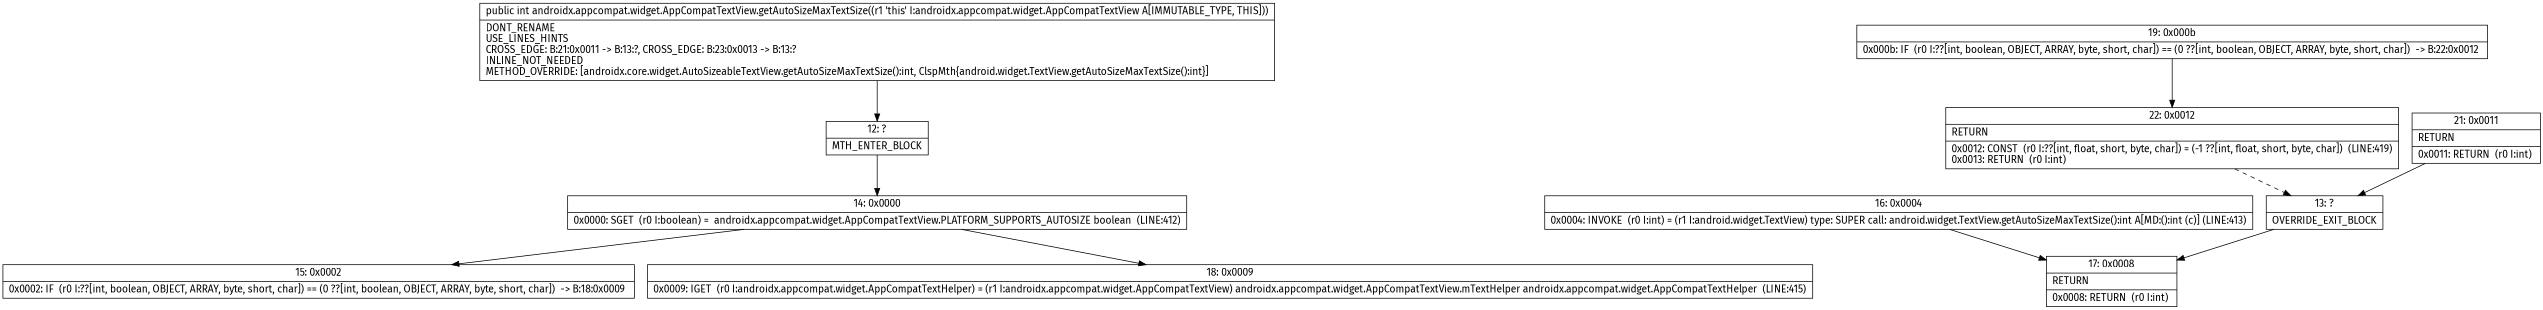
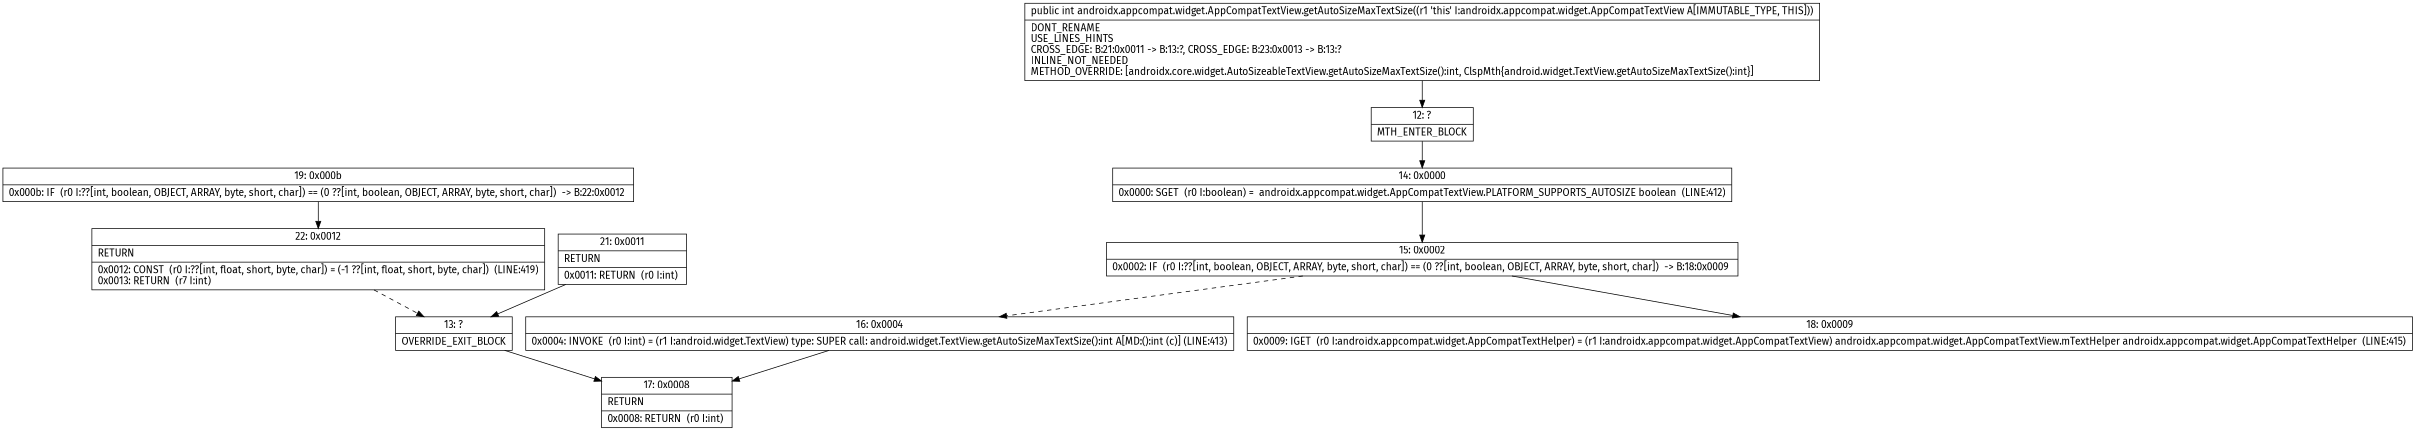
node "22: 0x0012": text "0x0013: RETURN  (r0 I:int)" -> "0x0013: RETURN  (r7 I:int)"
edge "14: 0x0000" -> "18: 0x0009": now "15: 0x0002" -> "18: 0x0009"
edge "15: 0x0002" -> "16: 0x0004": added
